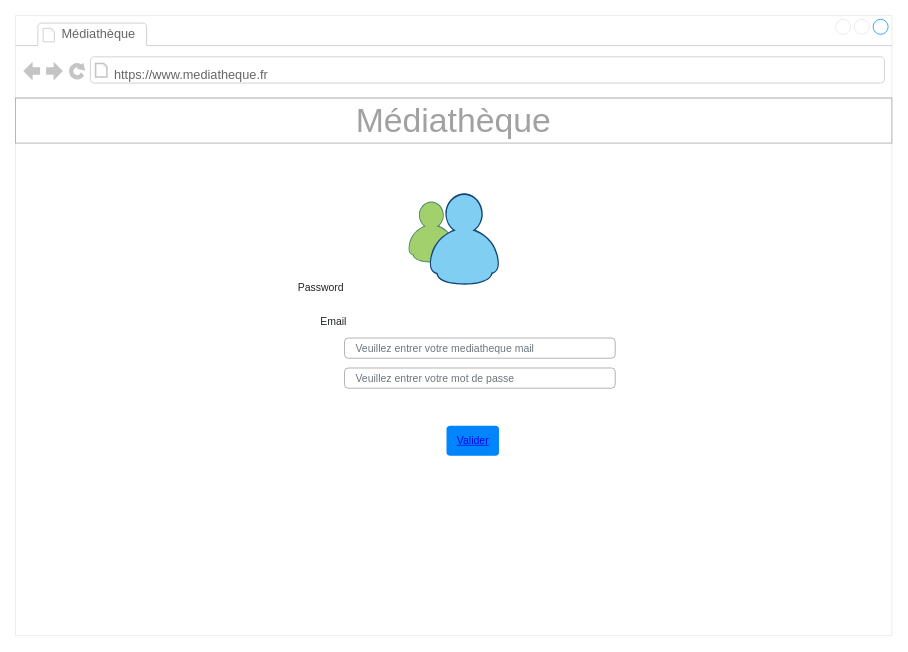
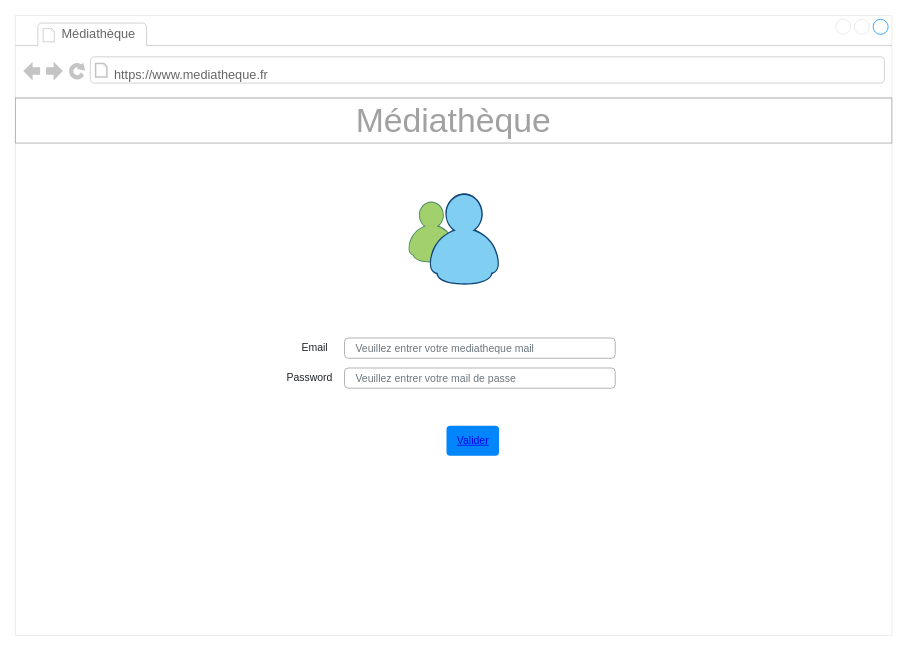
node "Password": moved (326, 287) -> (315, 377)
node "Email": moved (341, 321) -> (323, 347)
node "Veuillez entrer votre mot de passe": label "Veuillez entrer votre mot de passe" -> "Veuillez entrer votre mail de passe"
